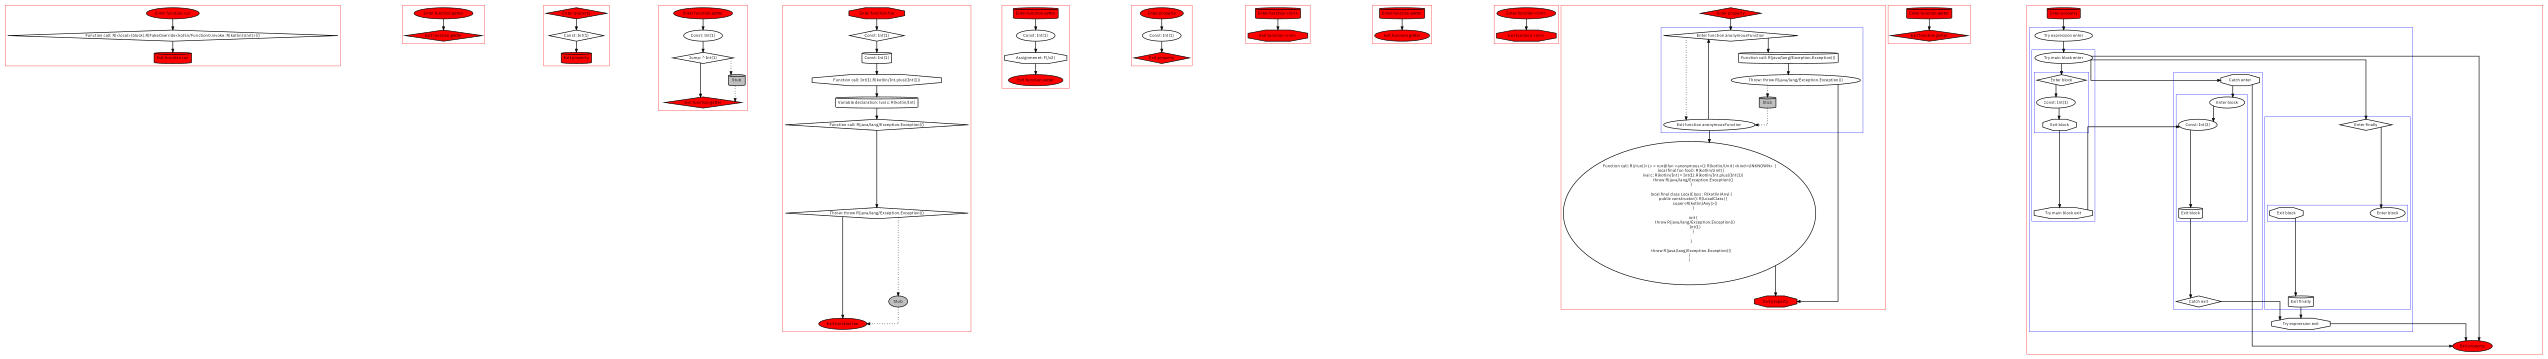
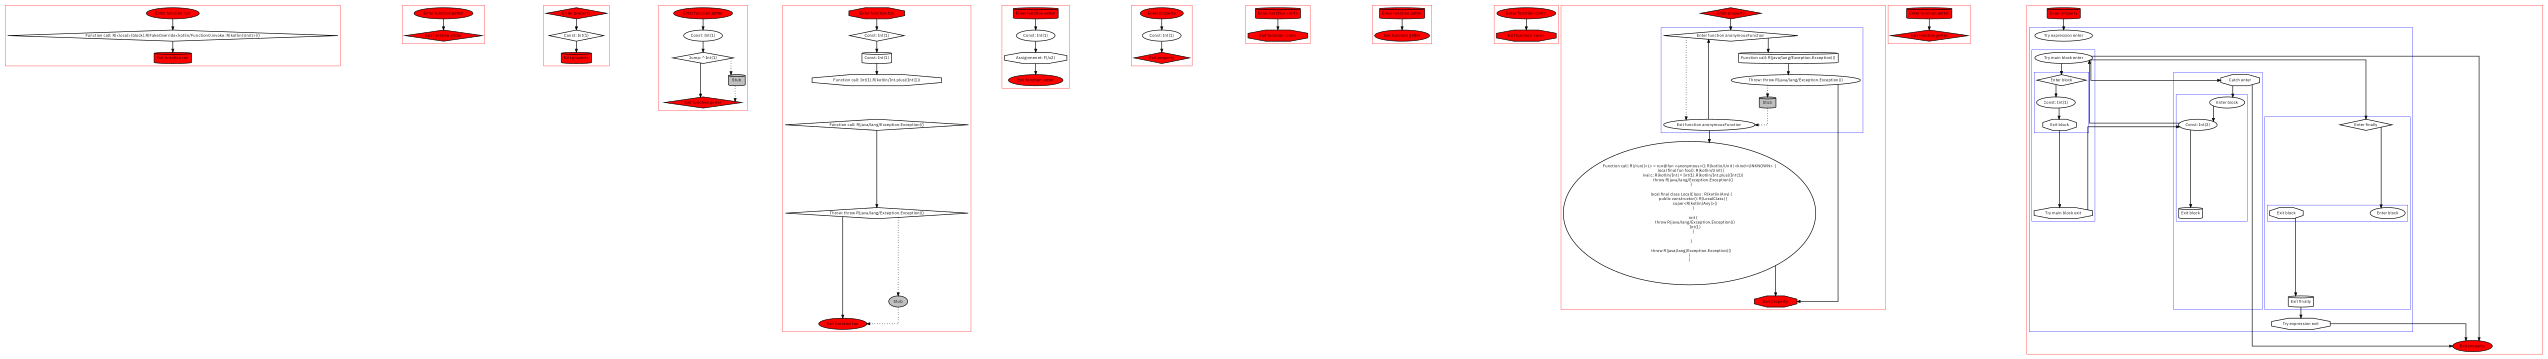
edge "Try expression enter" -> "Try main block enter": now "Const: Int(2)" -> "Try main block enter"
node "Variable declaration: lval c: R|kotlin/Int|": removed
node "Catch exit": removed
